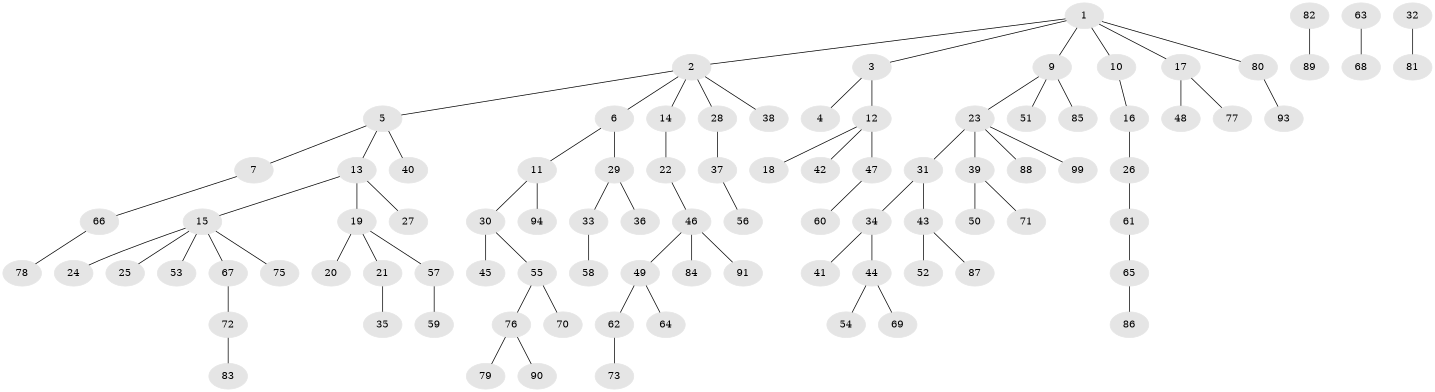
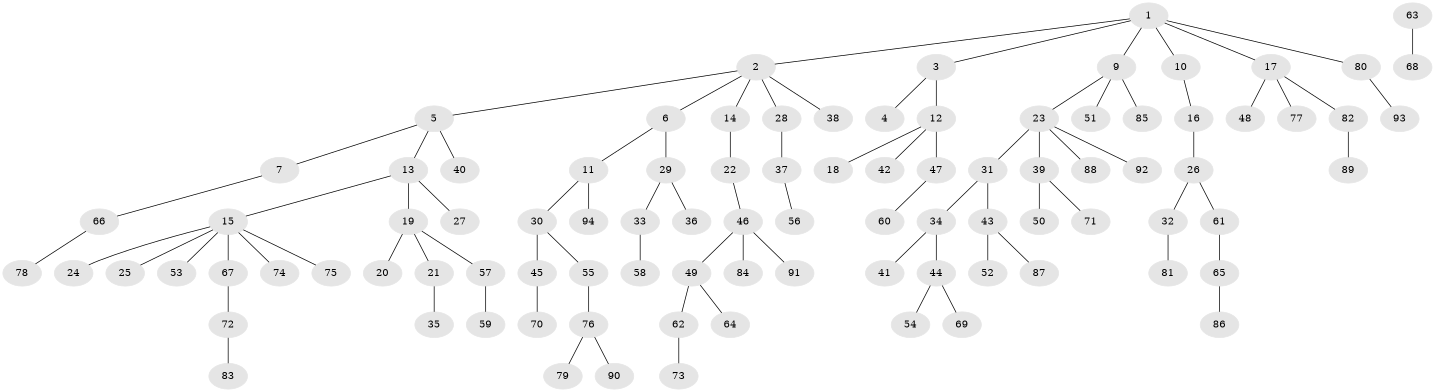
edge "17" -- "82": added
node "99": label "99" -> "92"
edge "26" -- "32": added
node "74": added
edge "55" -- "70": now "45" -- "70"
